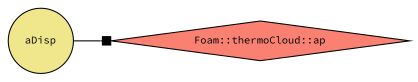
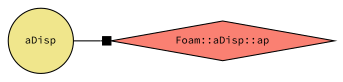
node "Foam::thermoCloud::ap": label "Foam::thermoCloud::ap" -> "Foam::aDisp::ap"
